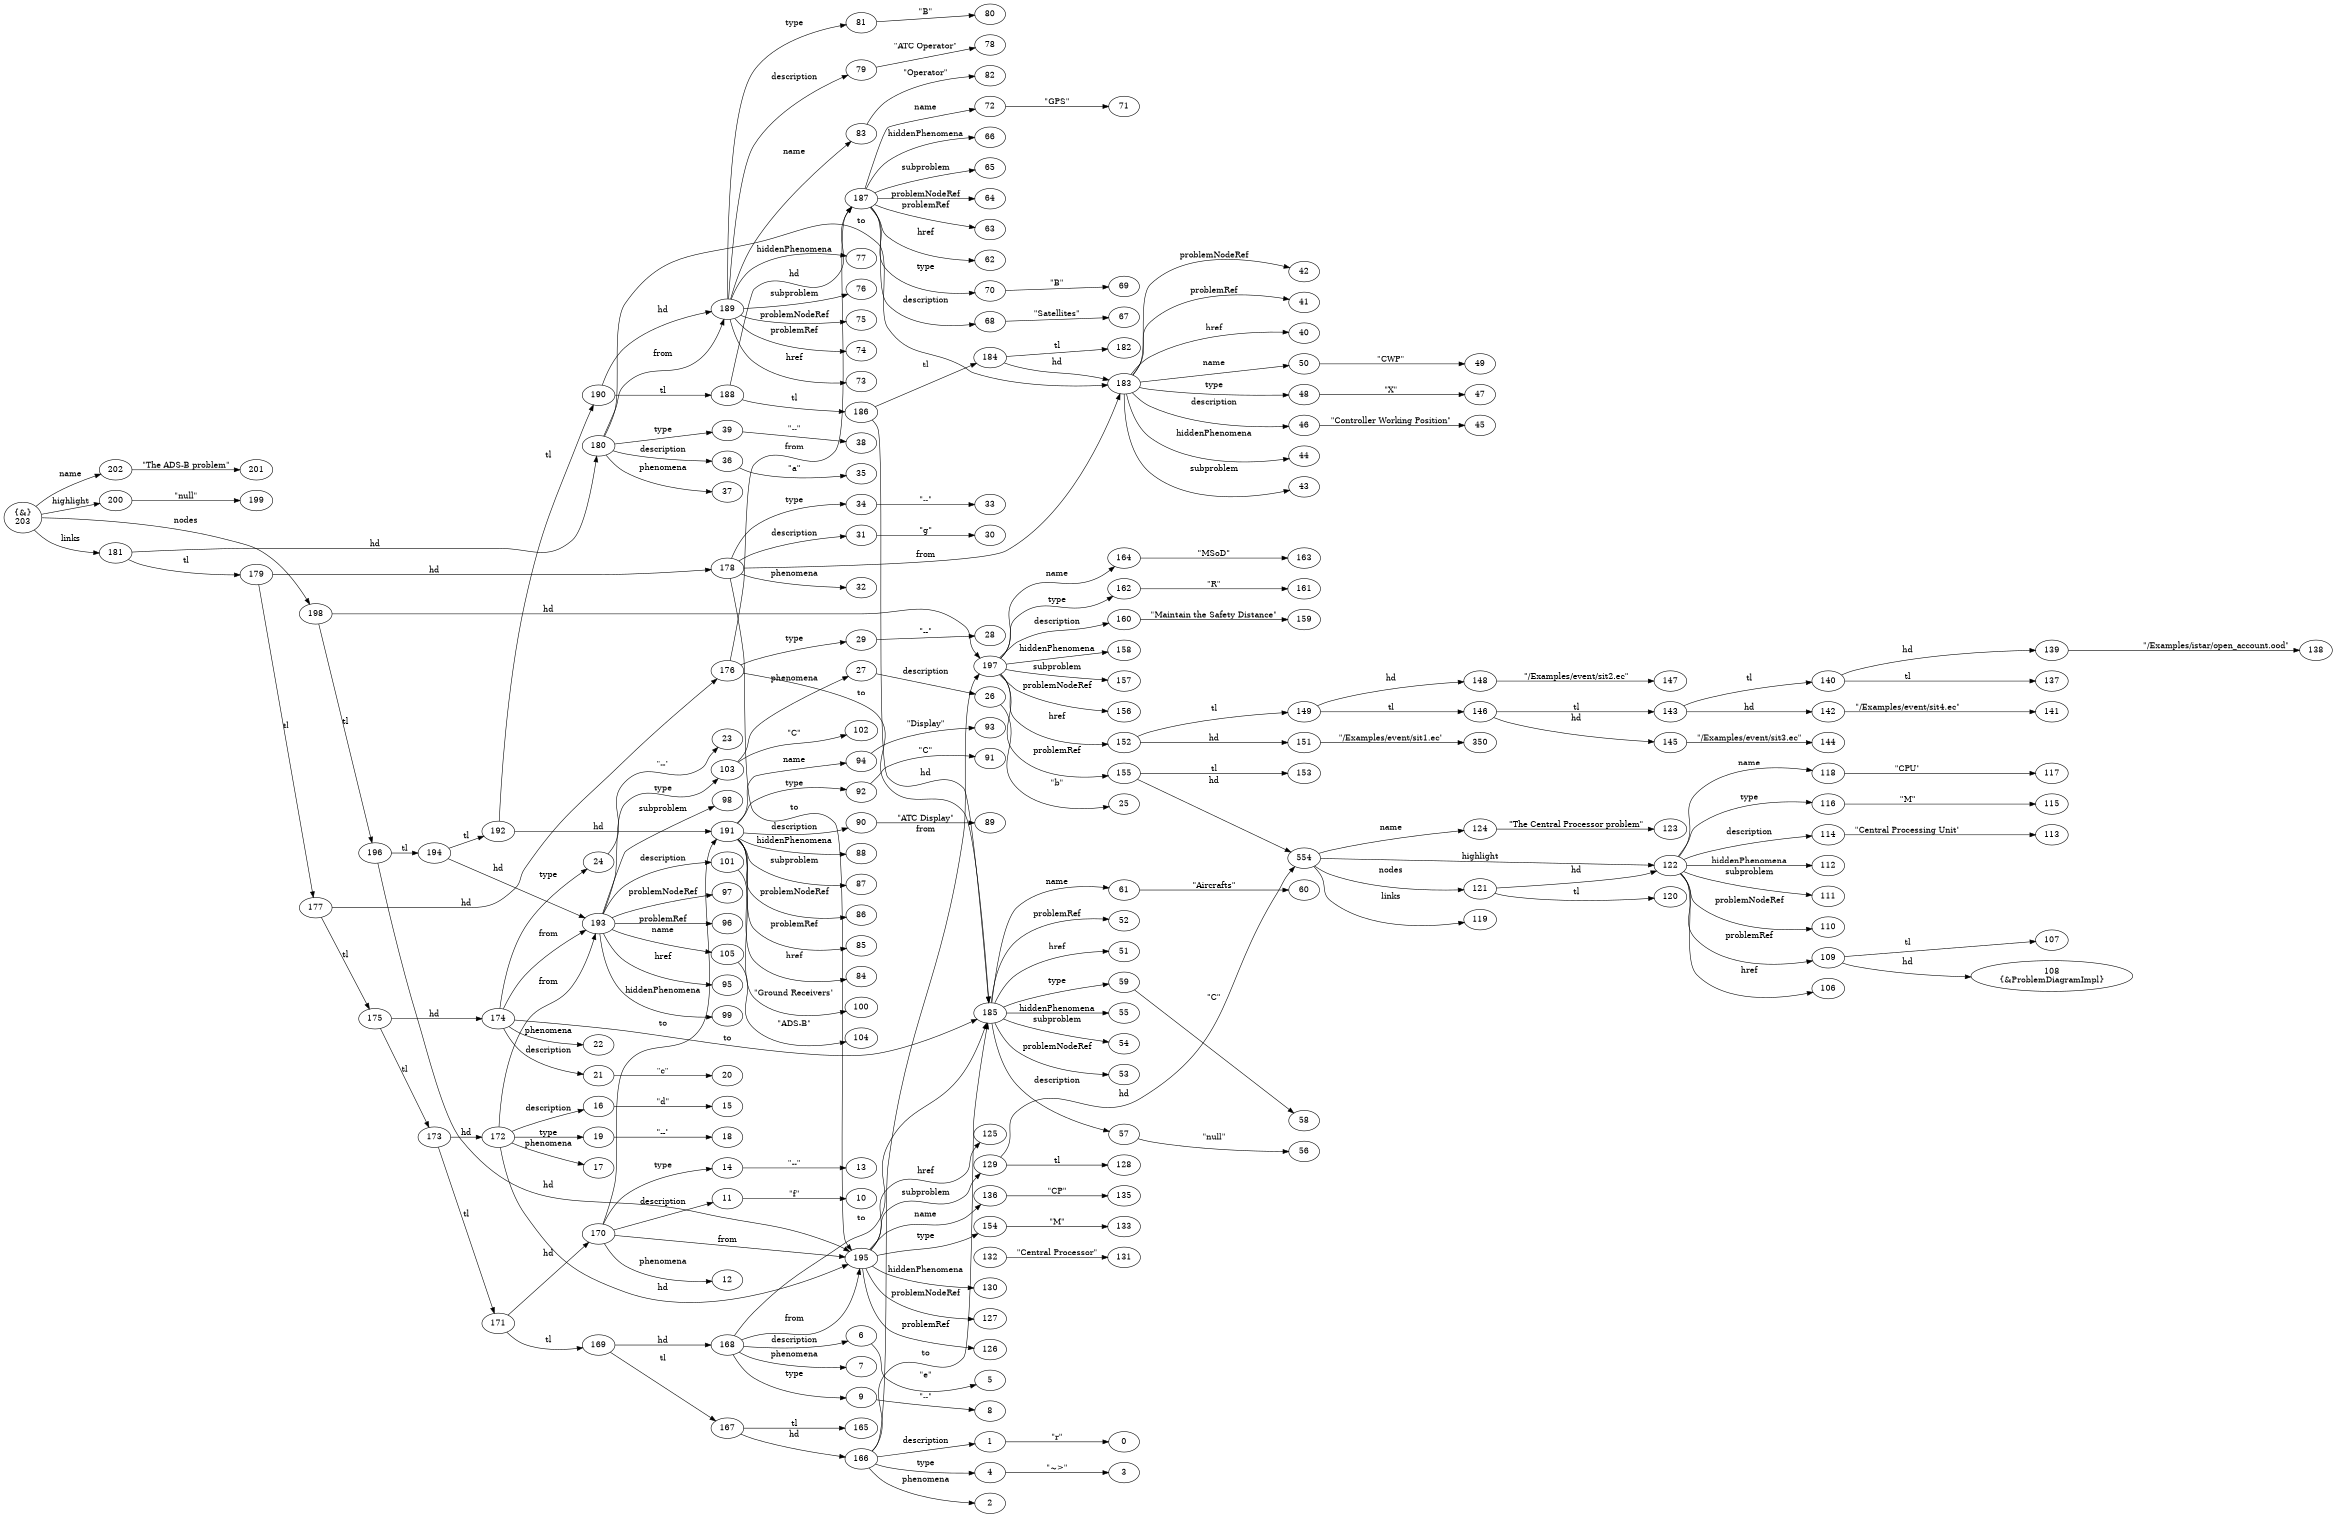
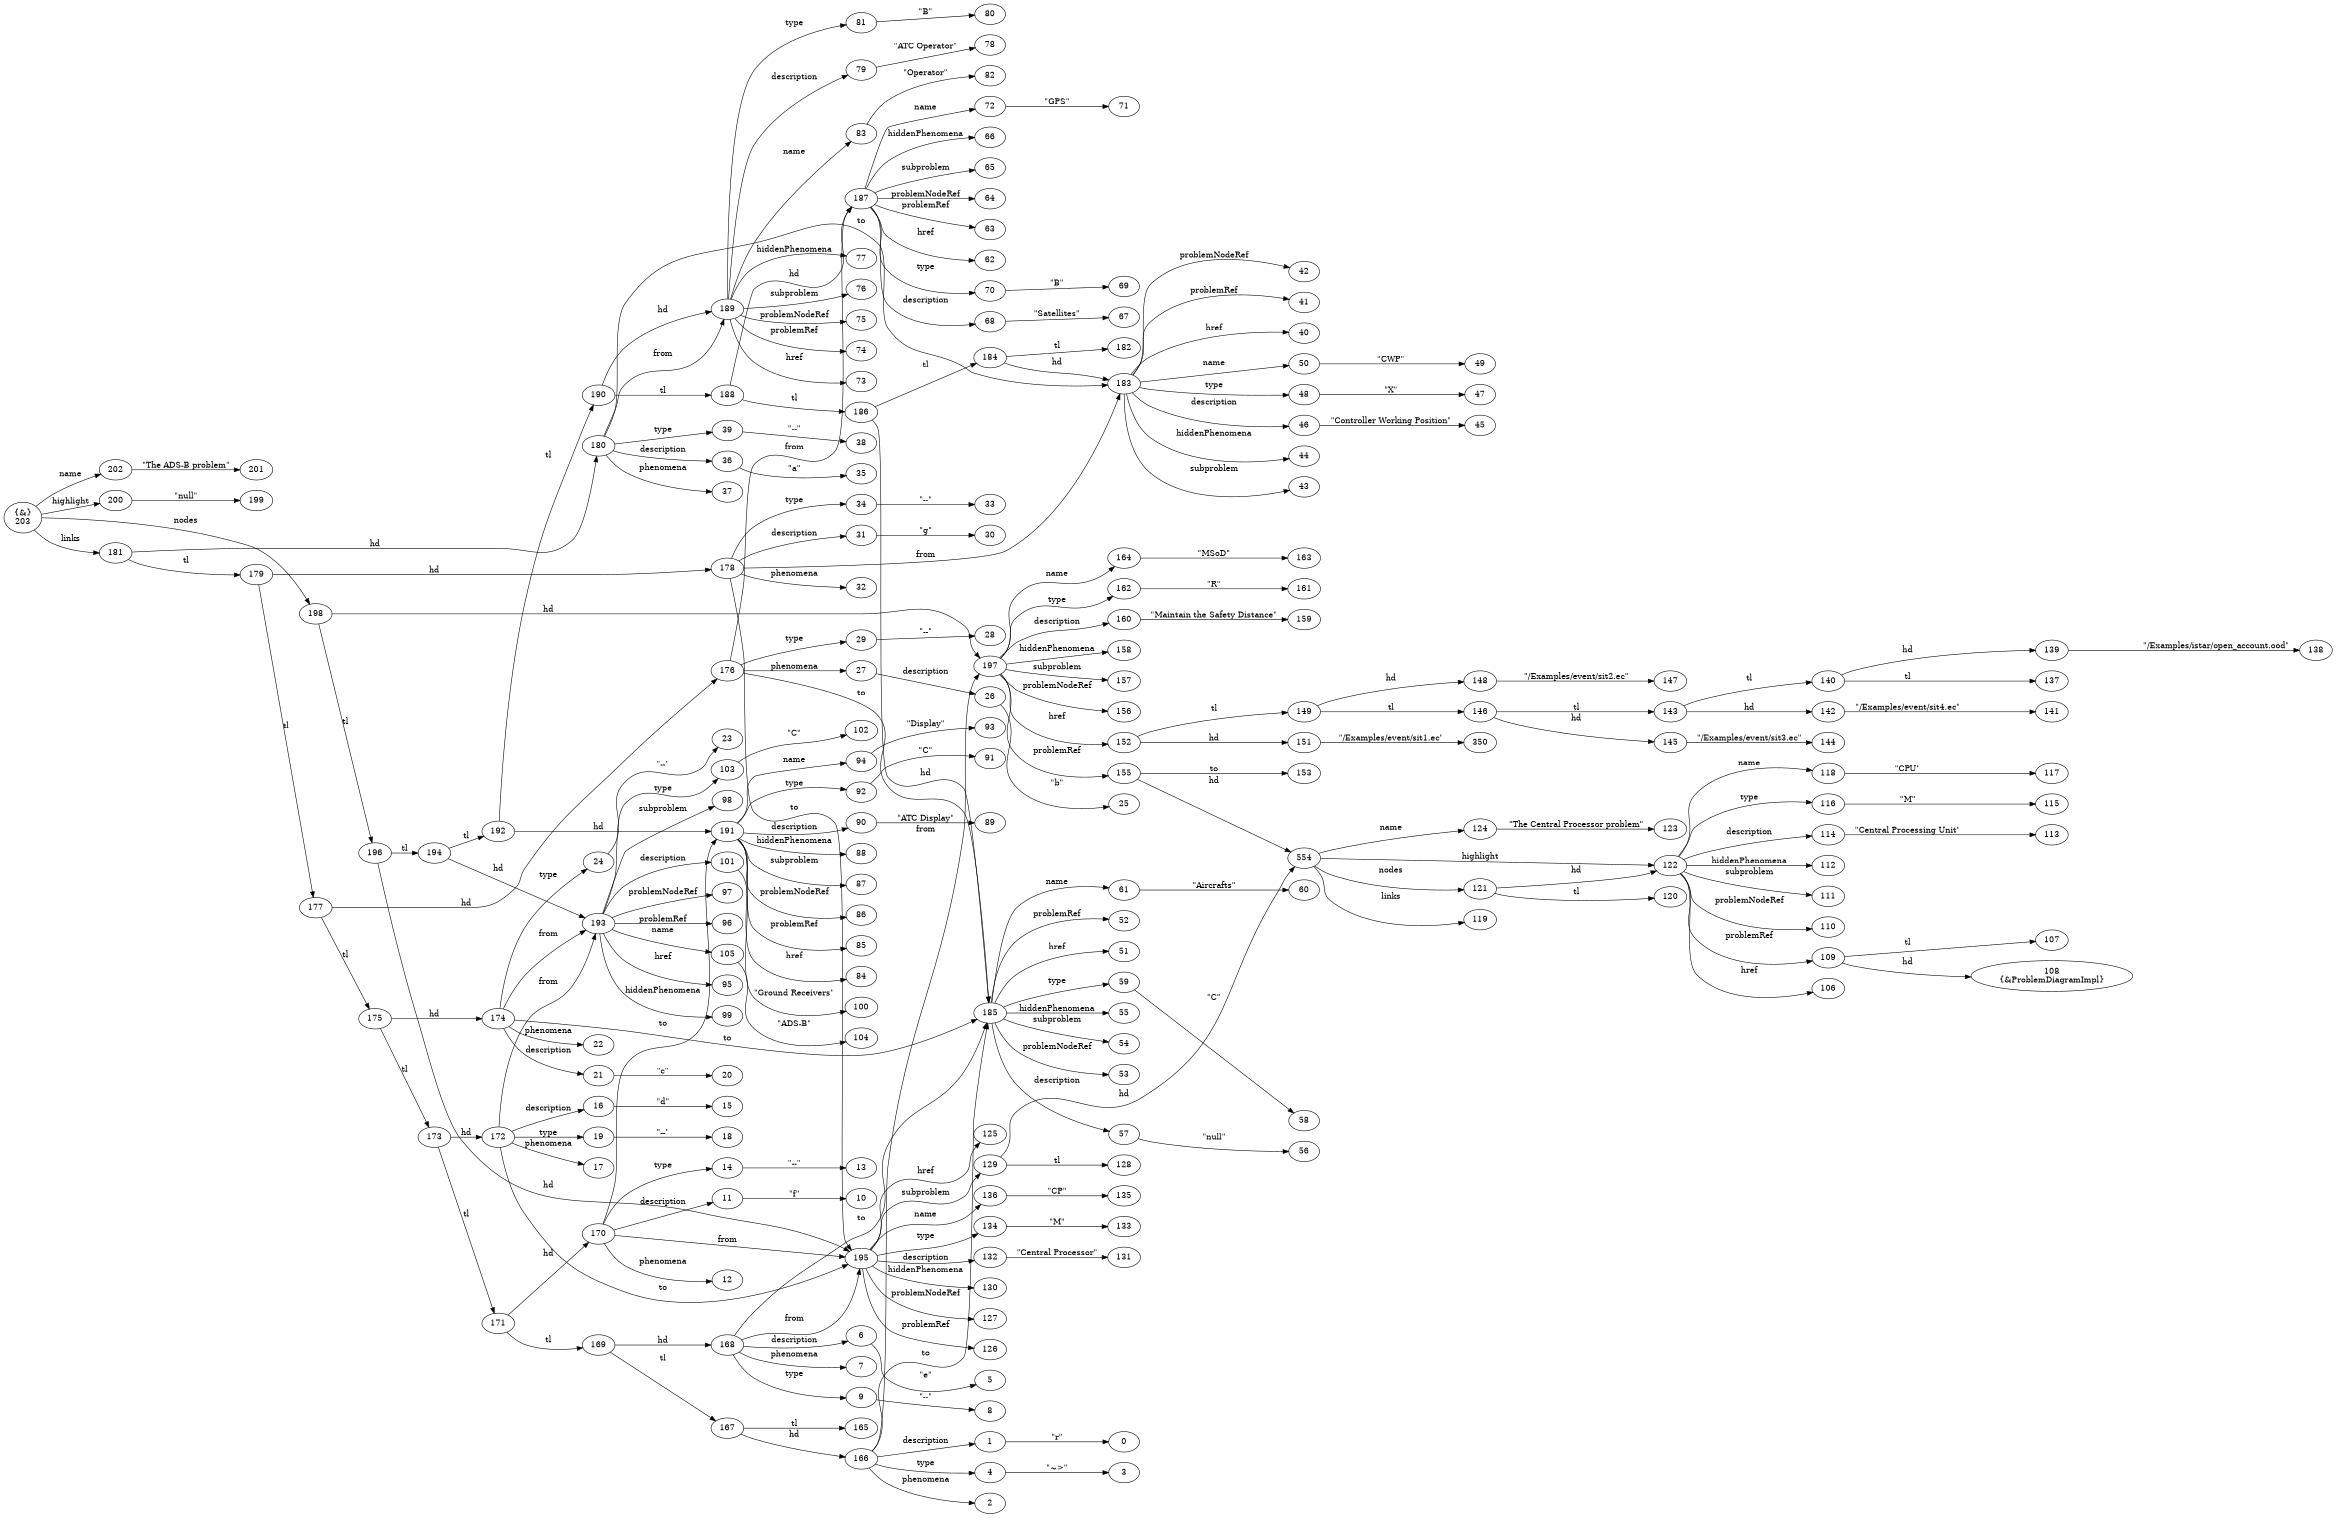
edge "103" -> "27": now "176" -> "27"
edge "155" -> "153": label "tl" -> "to"
node "154": label "154" -> "134"
edge "195" -> "132": added, label "description"
edge "172" -> "195": label "hd" -> "to"
